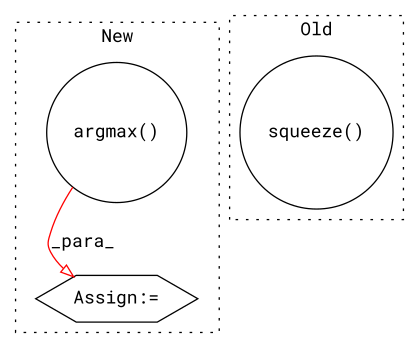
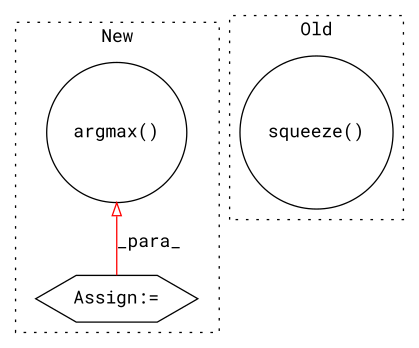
edge "argmax()" -> "Assign:=": reversed
